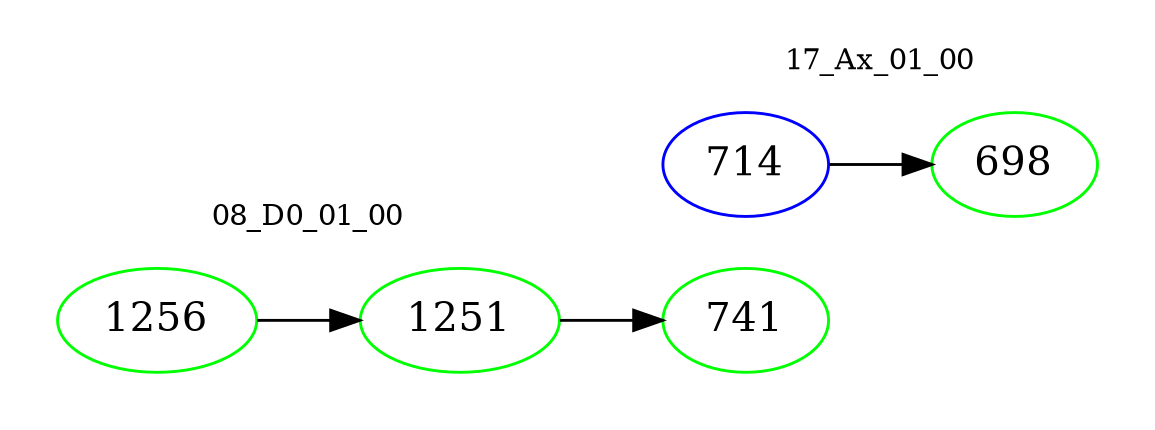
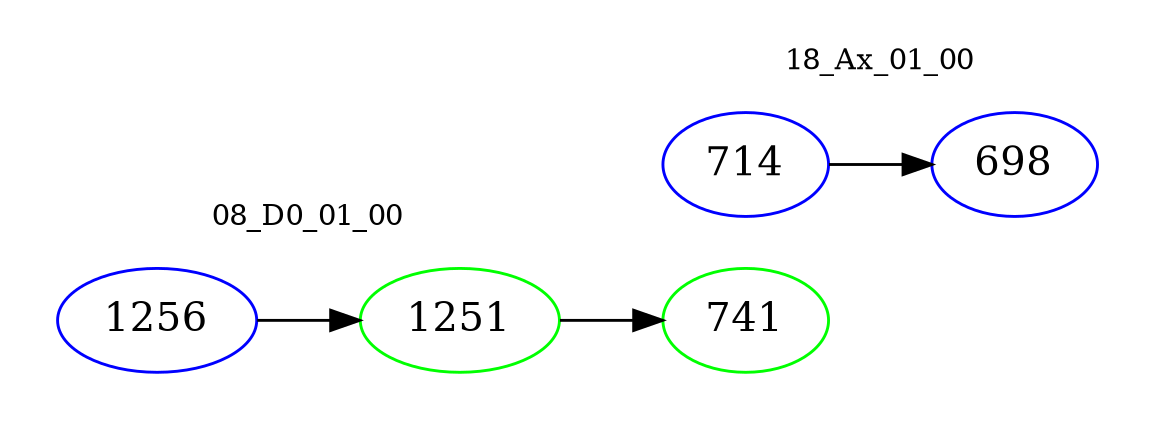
cluster "17_Ax_01_00": label "17_Ax_01_00" -> "18_Ax_01_00"
node "698": color green -> blue
node "1256": color green -> blue
